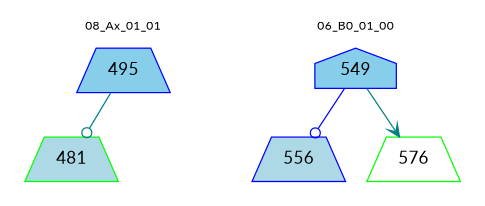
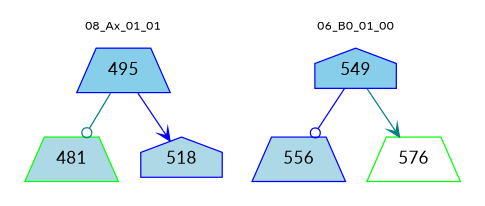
node "518": added
